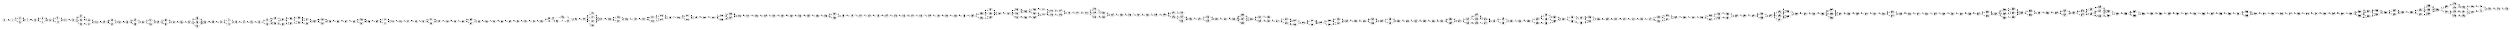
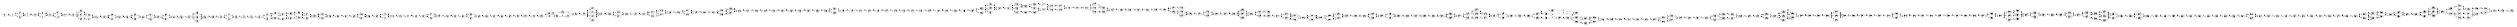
edge "S260" -> "S261": reversed
